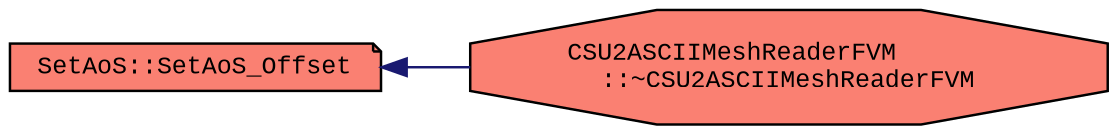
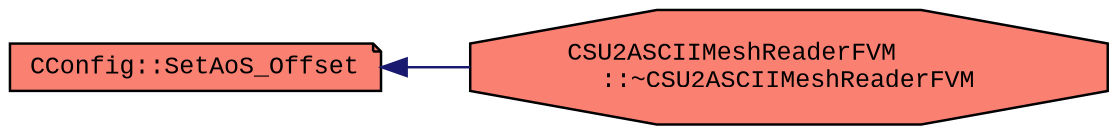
node "SetAoS::SetAoS_Offset": label "SetAoS::SetAoS_Offset" -> "CConfig::SetAoS_Offset"
